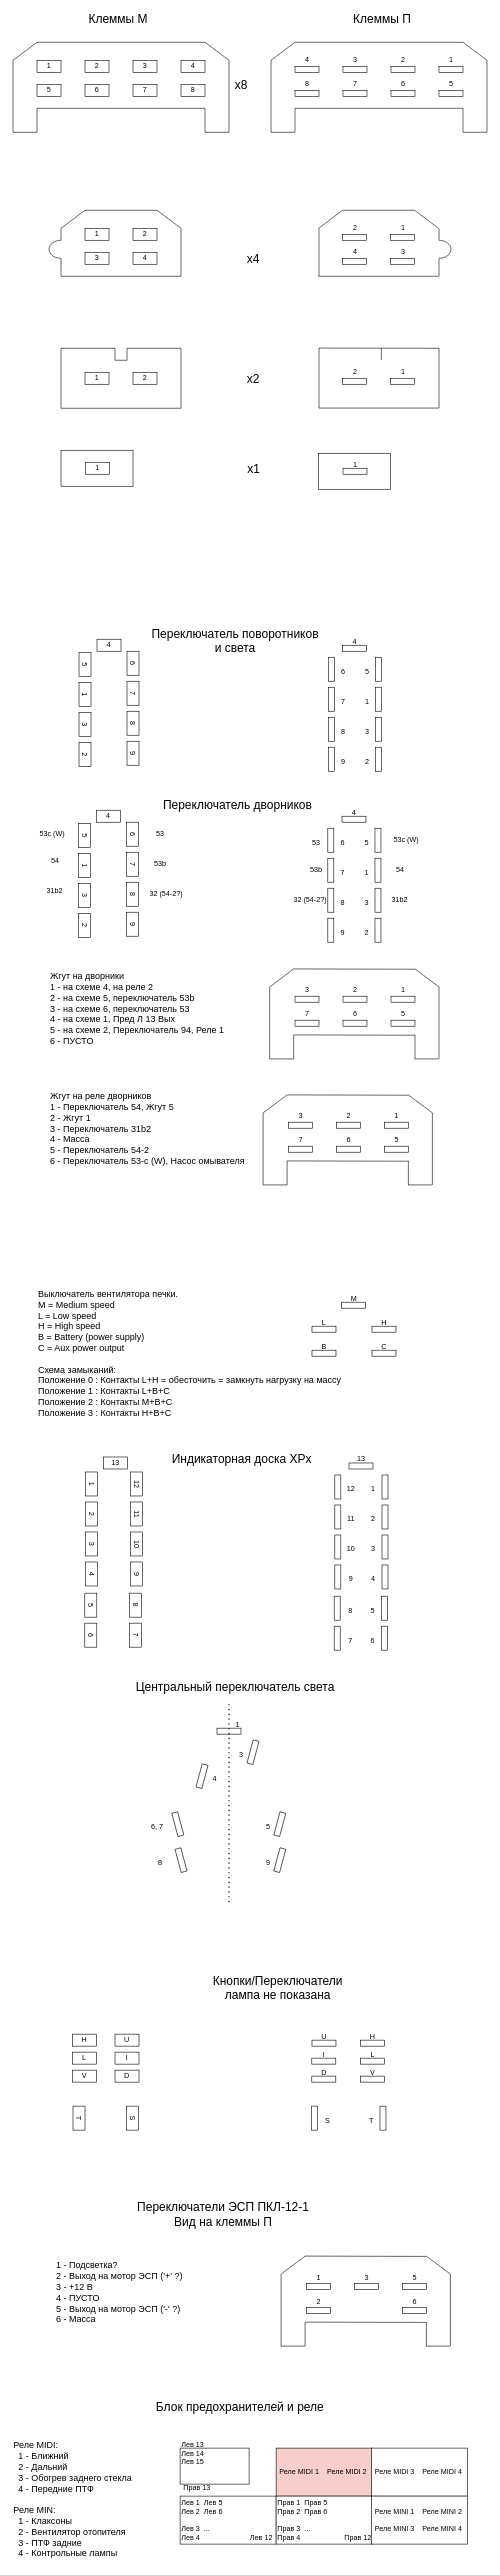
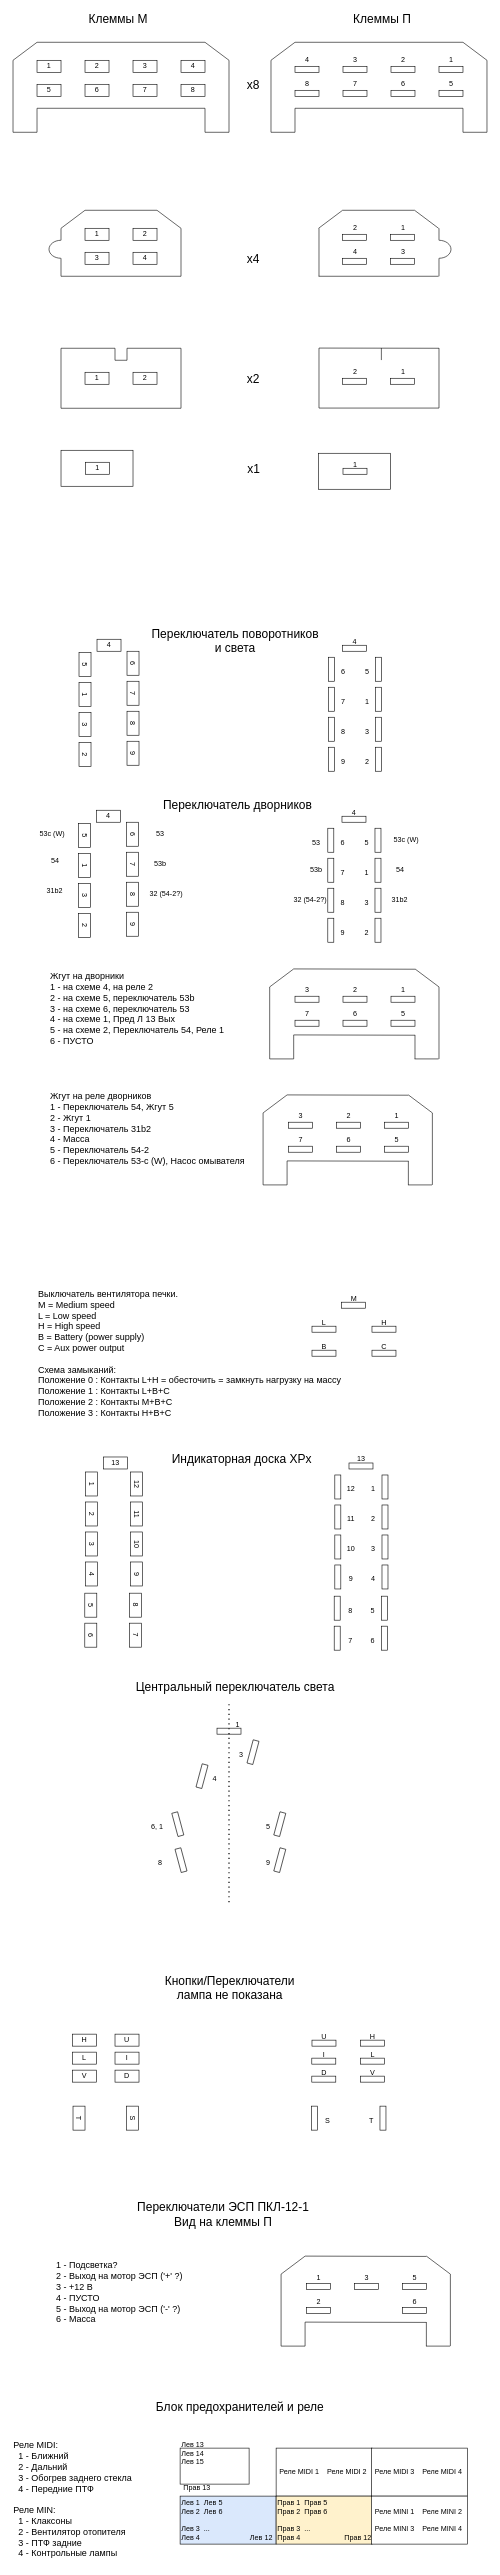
node "x8": moved (241, 84) -> (253, 84)
node "Жгут на дворники 1 - на схеме 4, на реле 2 2 - на схеме 5, переключатель 53b 3 - на схеме 6, переключатель 53 4 - на схеме 1, Пред Л 13 Вых 5 - на схеме 2, Переключатель 94, Реле 1 6 - ПУСТО": label "Жгут на дворники 1 - на схеме 4, на реле 2 2 - на схеме 5, переключатель 53b 3 - на схеме 6, переключатель 53 4 - на схеме 1, Пред Л 13 Вых 5 - на схеме 2, Переключатель 94, Реле 1 6 - ПУСТО" -> "Жгут на дворники 1 - на схеме 4, на реле 2 2 - на схеме 5, переключатель 53b 3 - на схеме 6, переключатель 53 4 - на схеме 1, Пред Л 13 Вых 5 - на схеме 2, Переключатель 54, Реле 1 6 - ПУСТО"
node "6, 7": label "6, 7" -> "6, 1"
node "Кнопки/Переключатели лампа не показана": moved (278, 1988) -> (230, 1988)
node "Реле MIDI 1 Реле MIDI 2": fillcolor #f8cecc -> #ffffff
node "Лев 1 Лев 5 Лев 2 Лев 6 Лев 3 ... Лев 4 Лев 12": fillcolor #ffffff -> #dae8fc
node "Прав 1 Прав 5Прав 2 Прав 6Прав 3 ... Прав 4 Прав 12": fillcolor #ffffff -> #fff2cc
